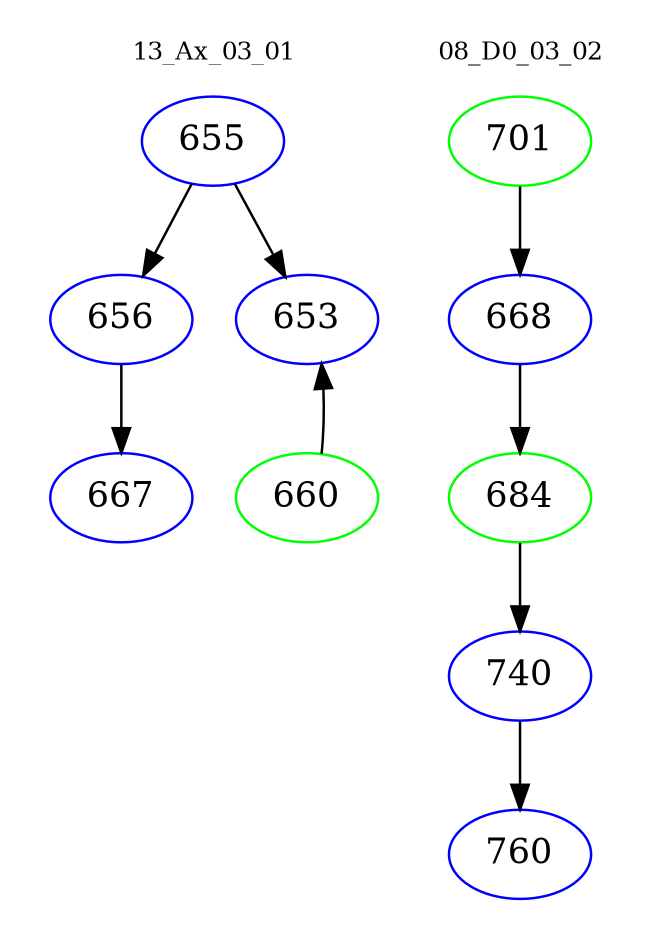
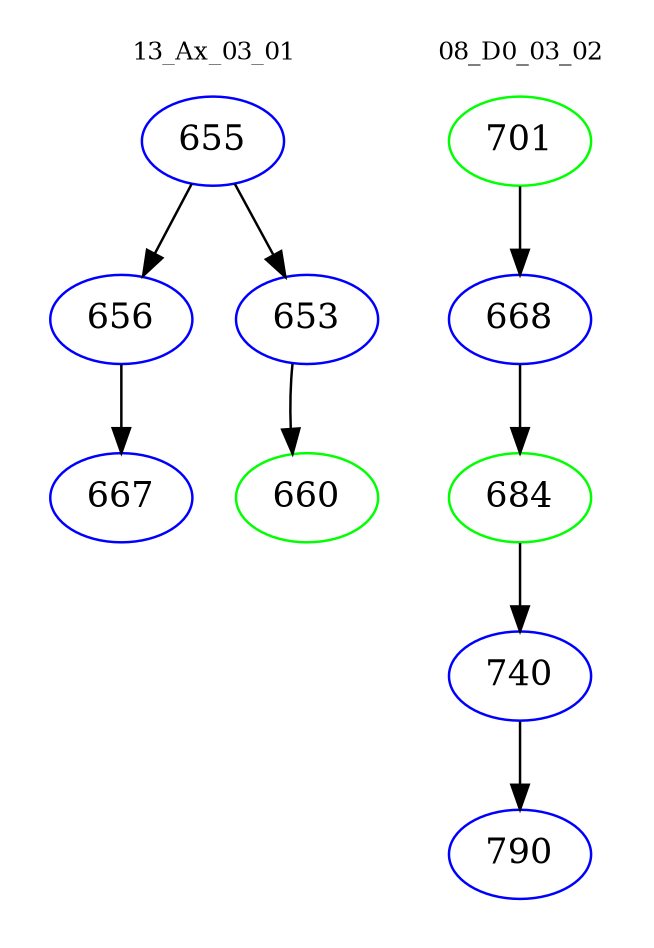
edge "660" -> "653": reversed
node "760": label "760" -> "790"
